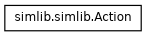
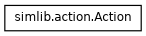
node "simlib.simlib.Action": label "simlib.simlib.Action" -> "simlib.action.Action"
